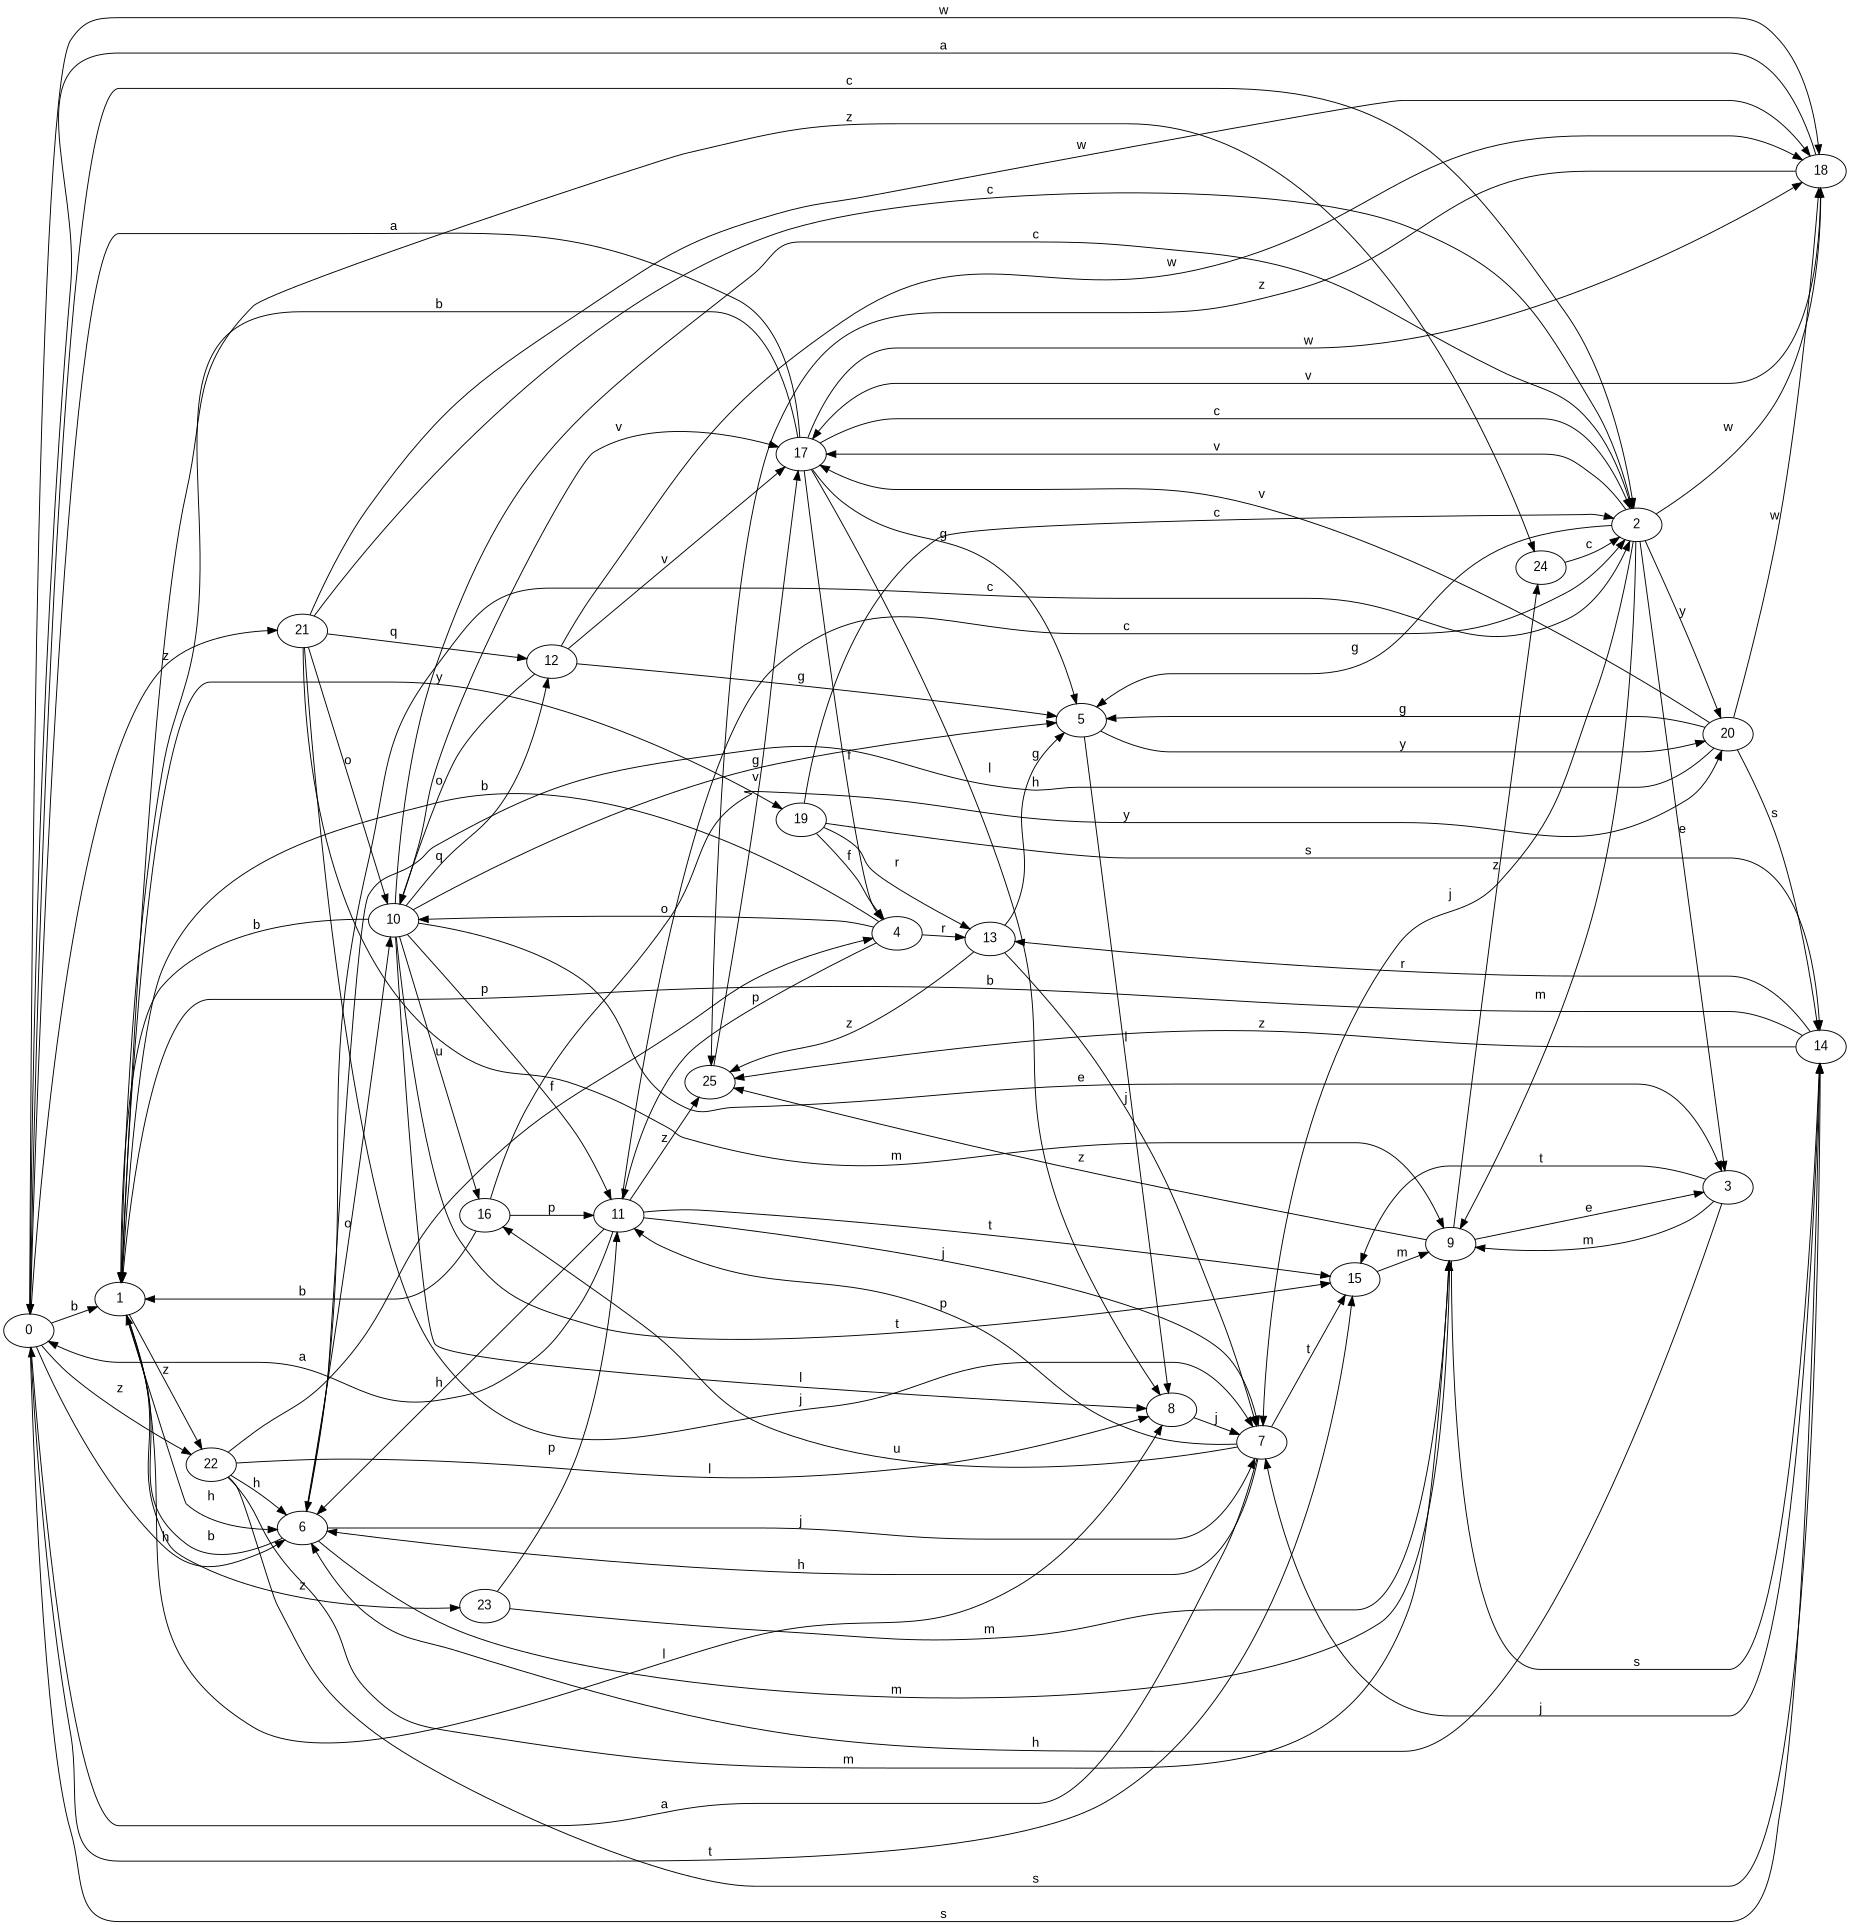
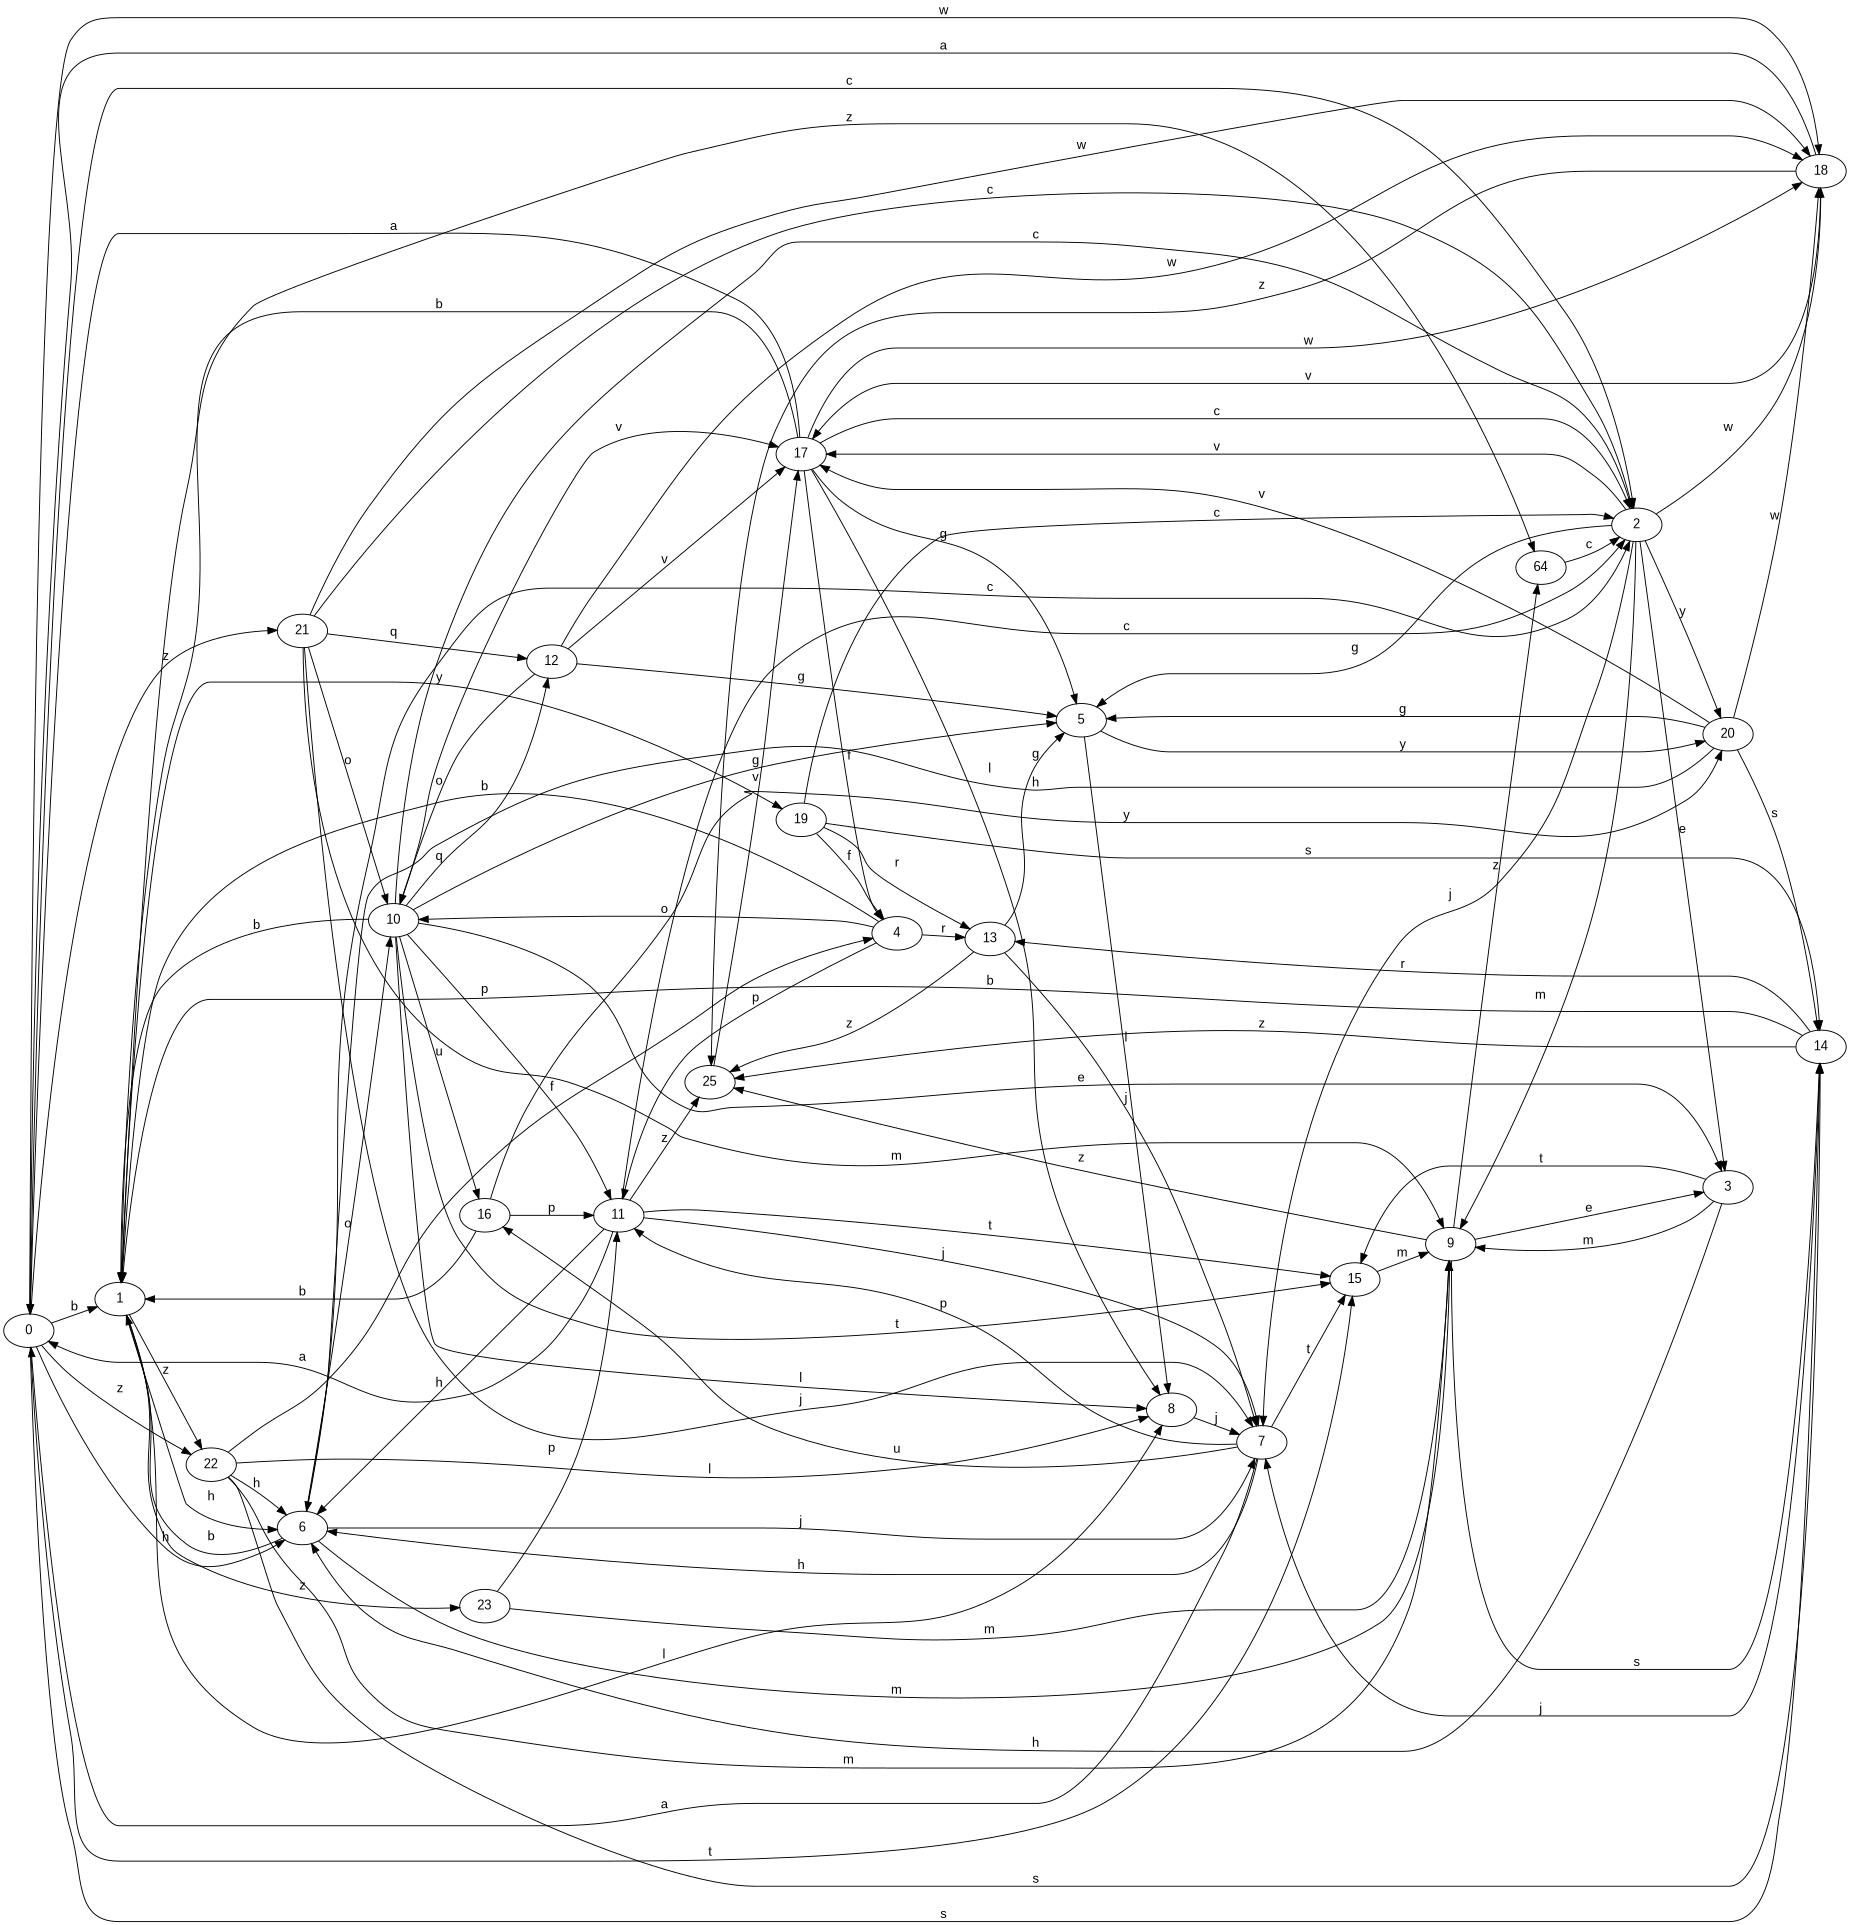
node "24": label "24" -> "64"
